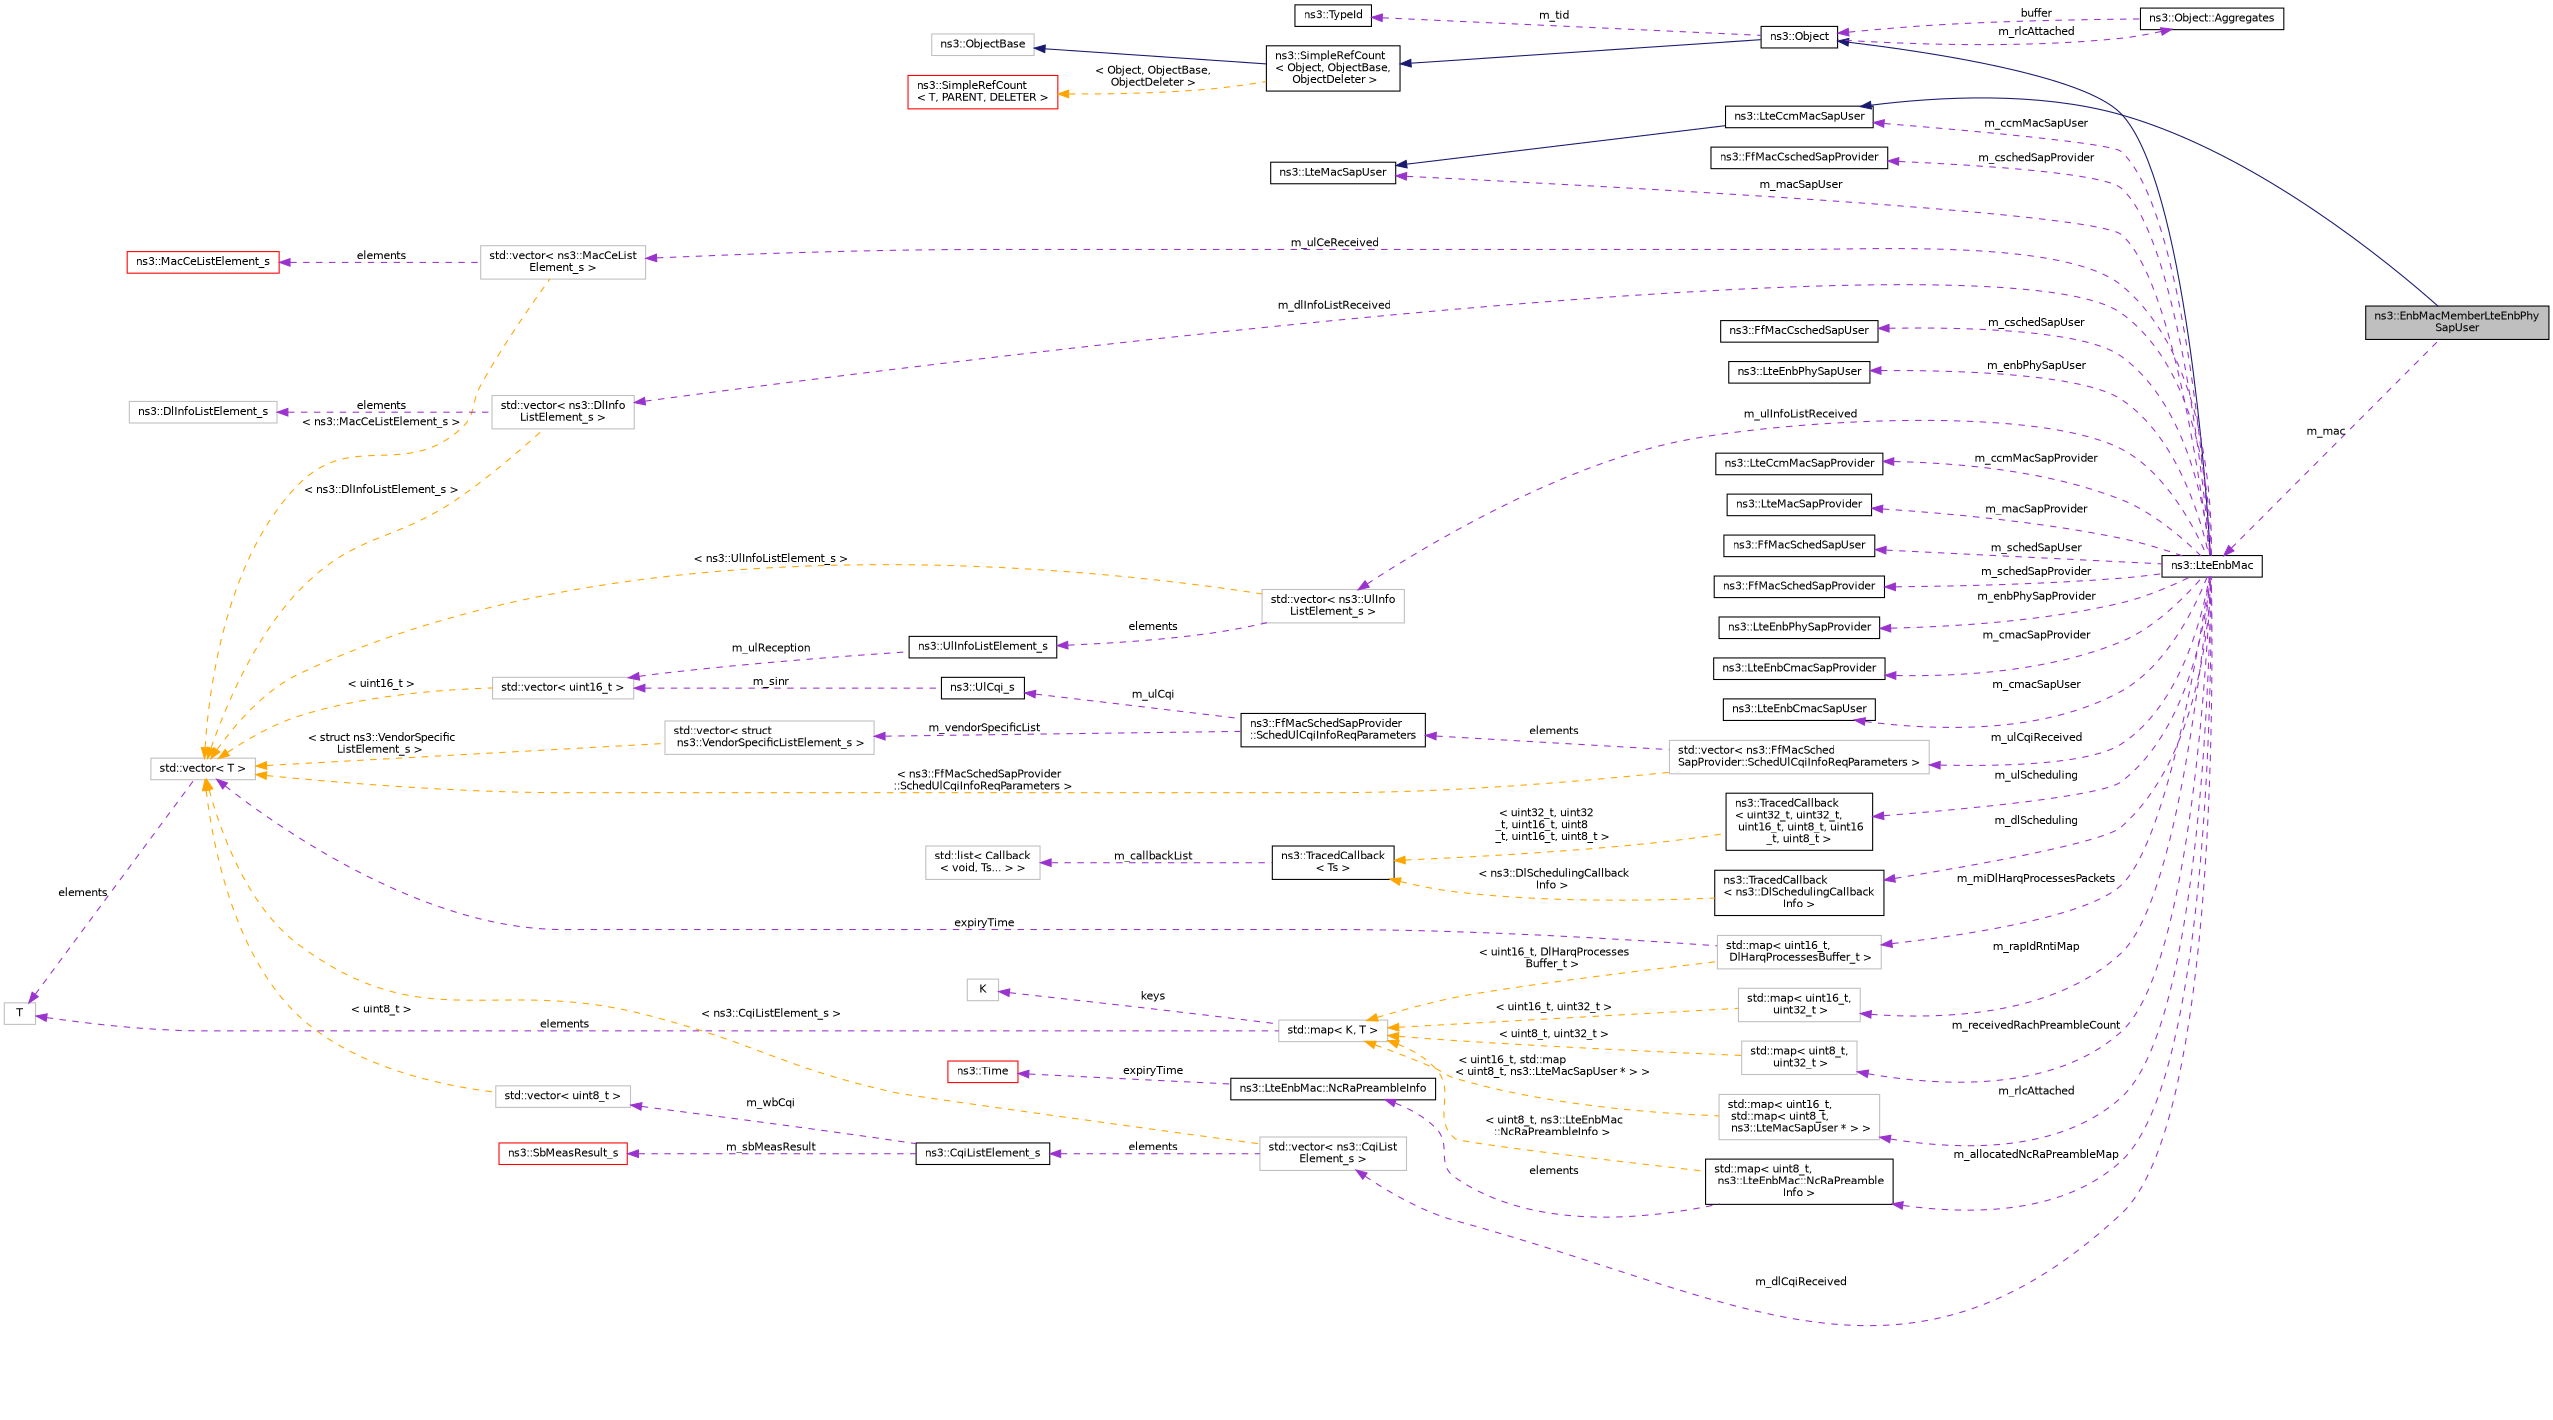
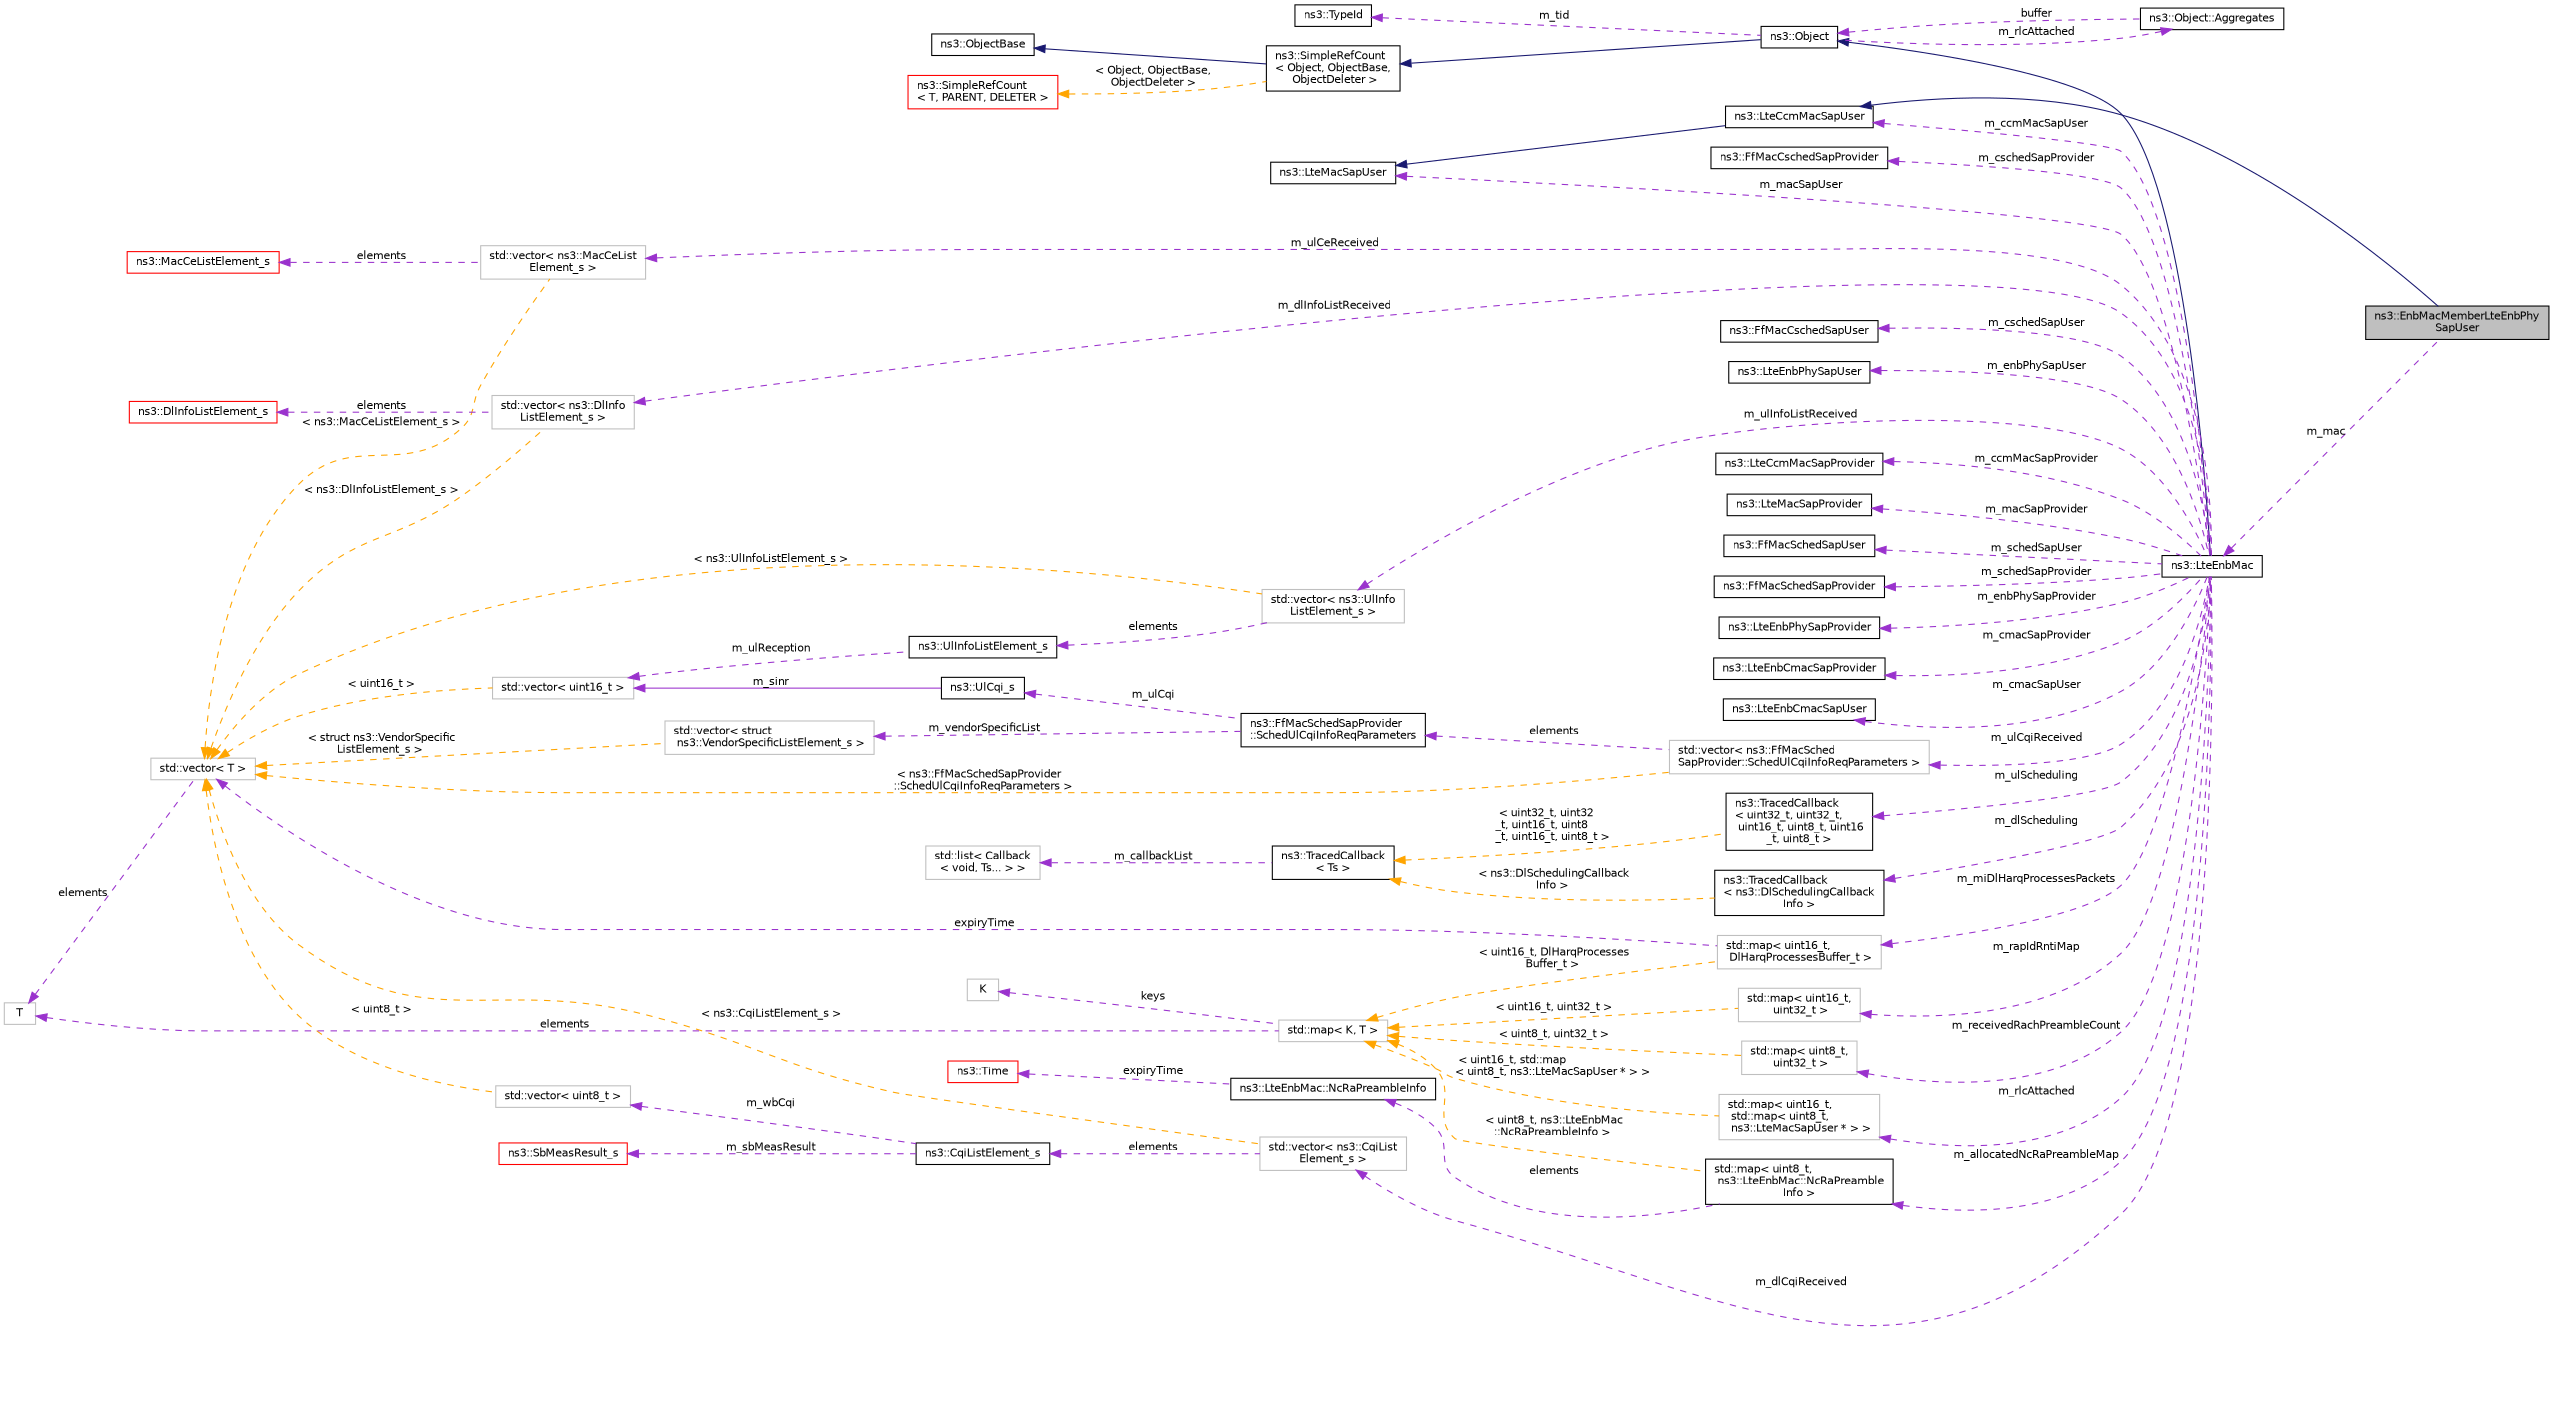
node "ns3::ObjectBase": color grey75 -> black
node "ns3::DlInfoListElement_s": color grey75 -> red
edge "ns3::UlCqi_s" -> "std::vector< uint16_t >": style dashed -> solid
